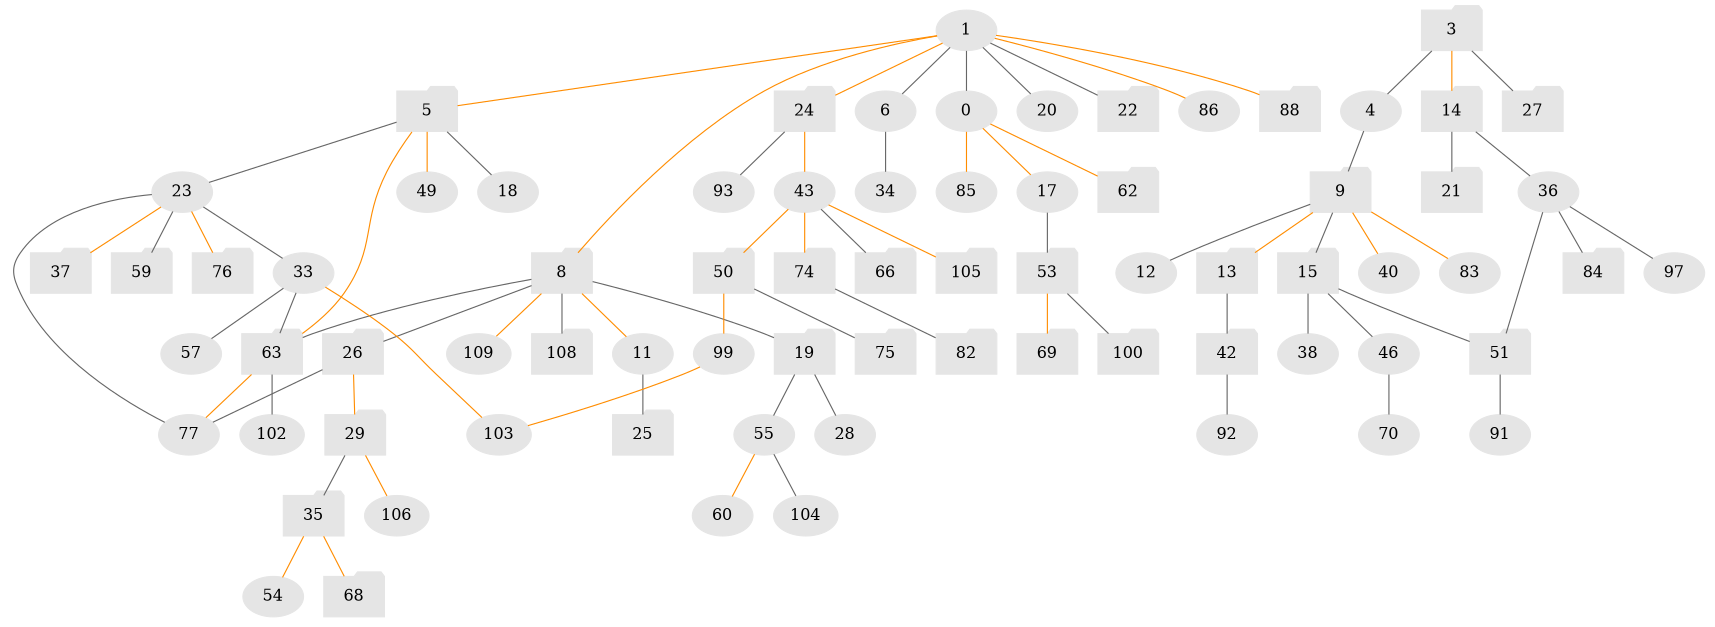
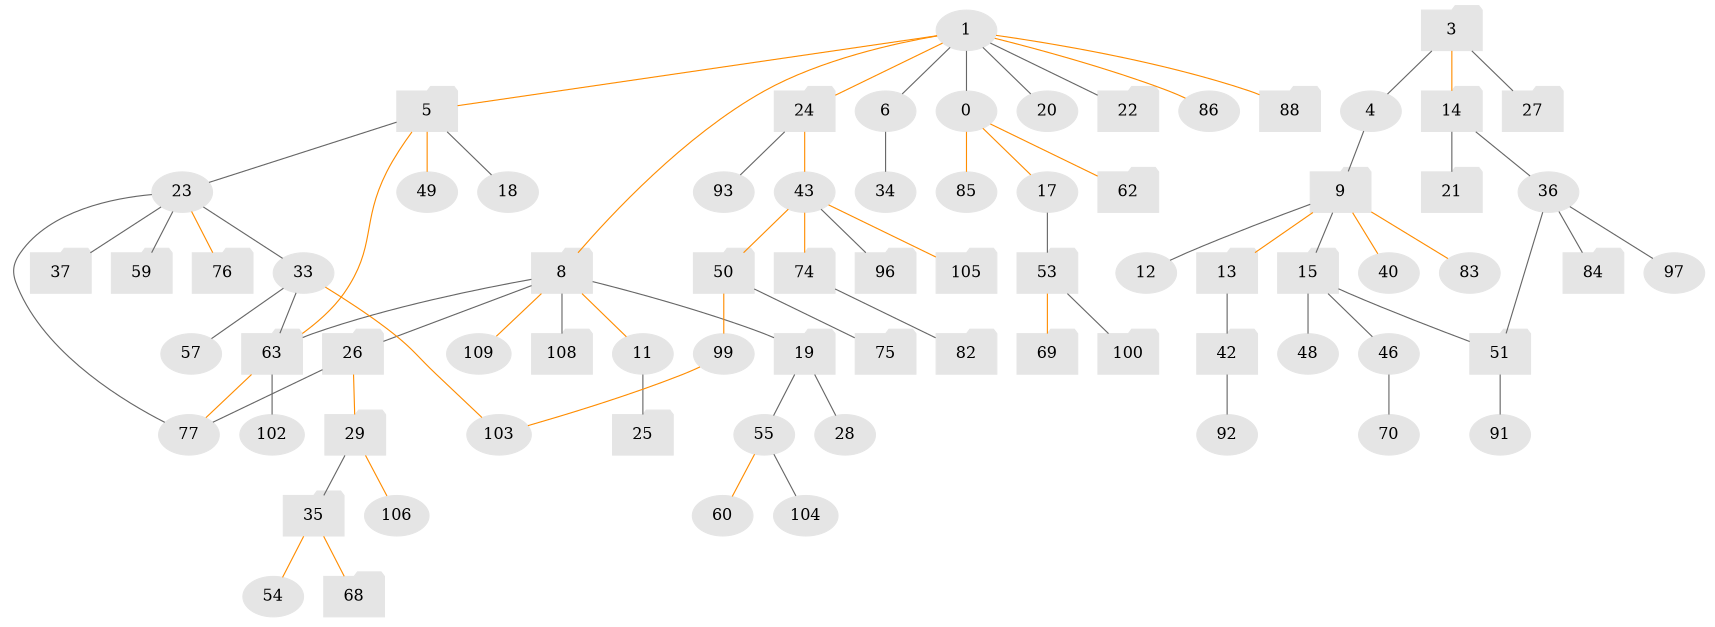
edge "23" -- "37": color darkorange -> gray40
node "66": label "66" -> "96"
node "38": label "38" -> "48"
